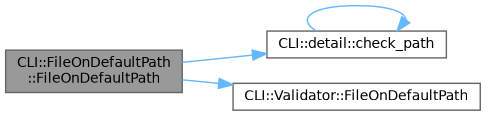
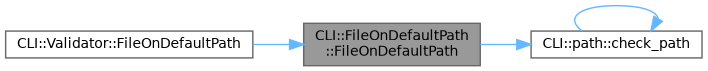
node "CLI::detail::check_path": label "CLI::detail::check_path" -> "CLI::path::check_path"
edge "CLI::FileOnDefaultPath ::FileOnDefaultPath" -> "CLI::Validator::FileOnDefaultPath": reversed
